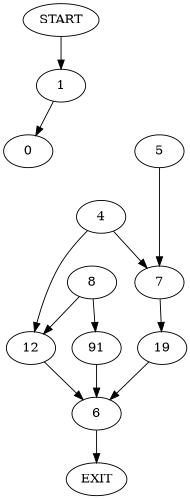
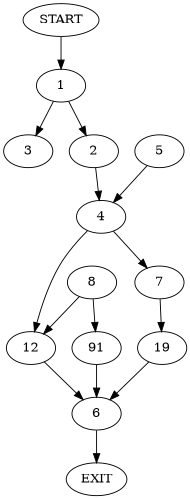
node "0": label "0" -> "3"
node "2": added
edge "5" -> "7": now "5" -> "4"
